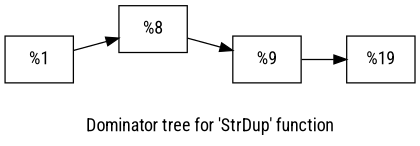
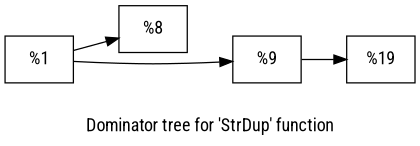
edge "%8" -> "%9": now "%1" -> "%9"
